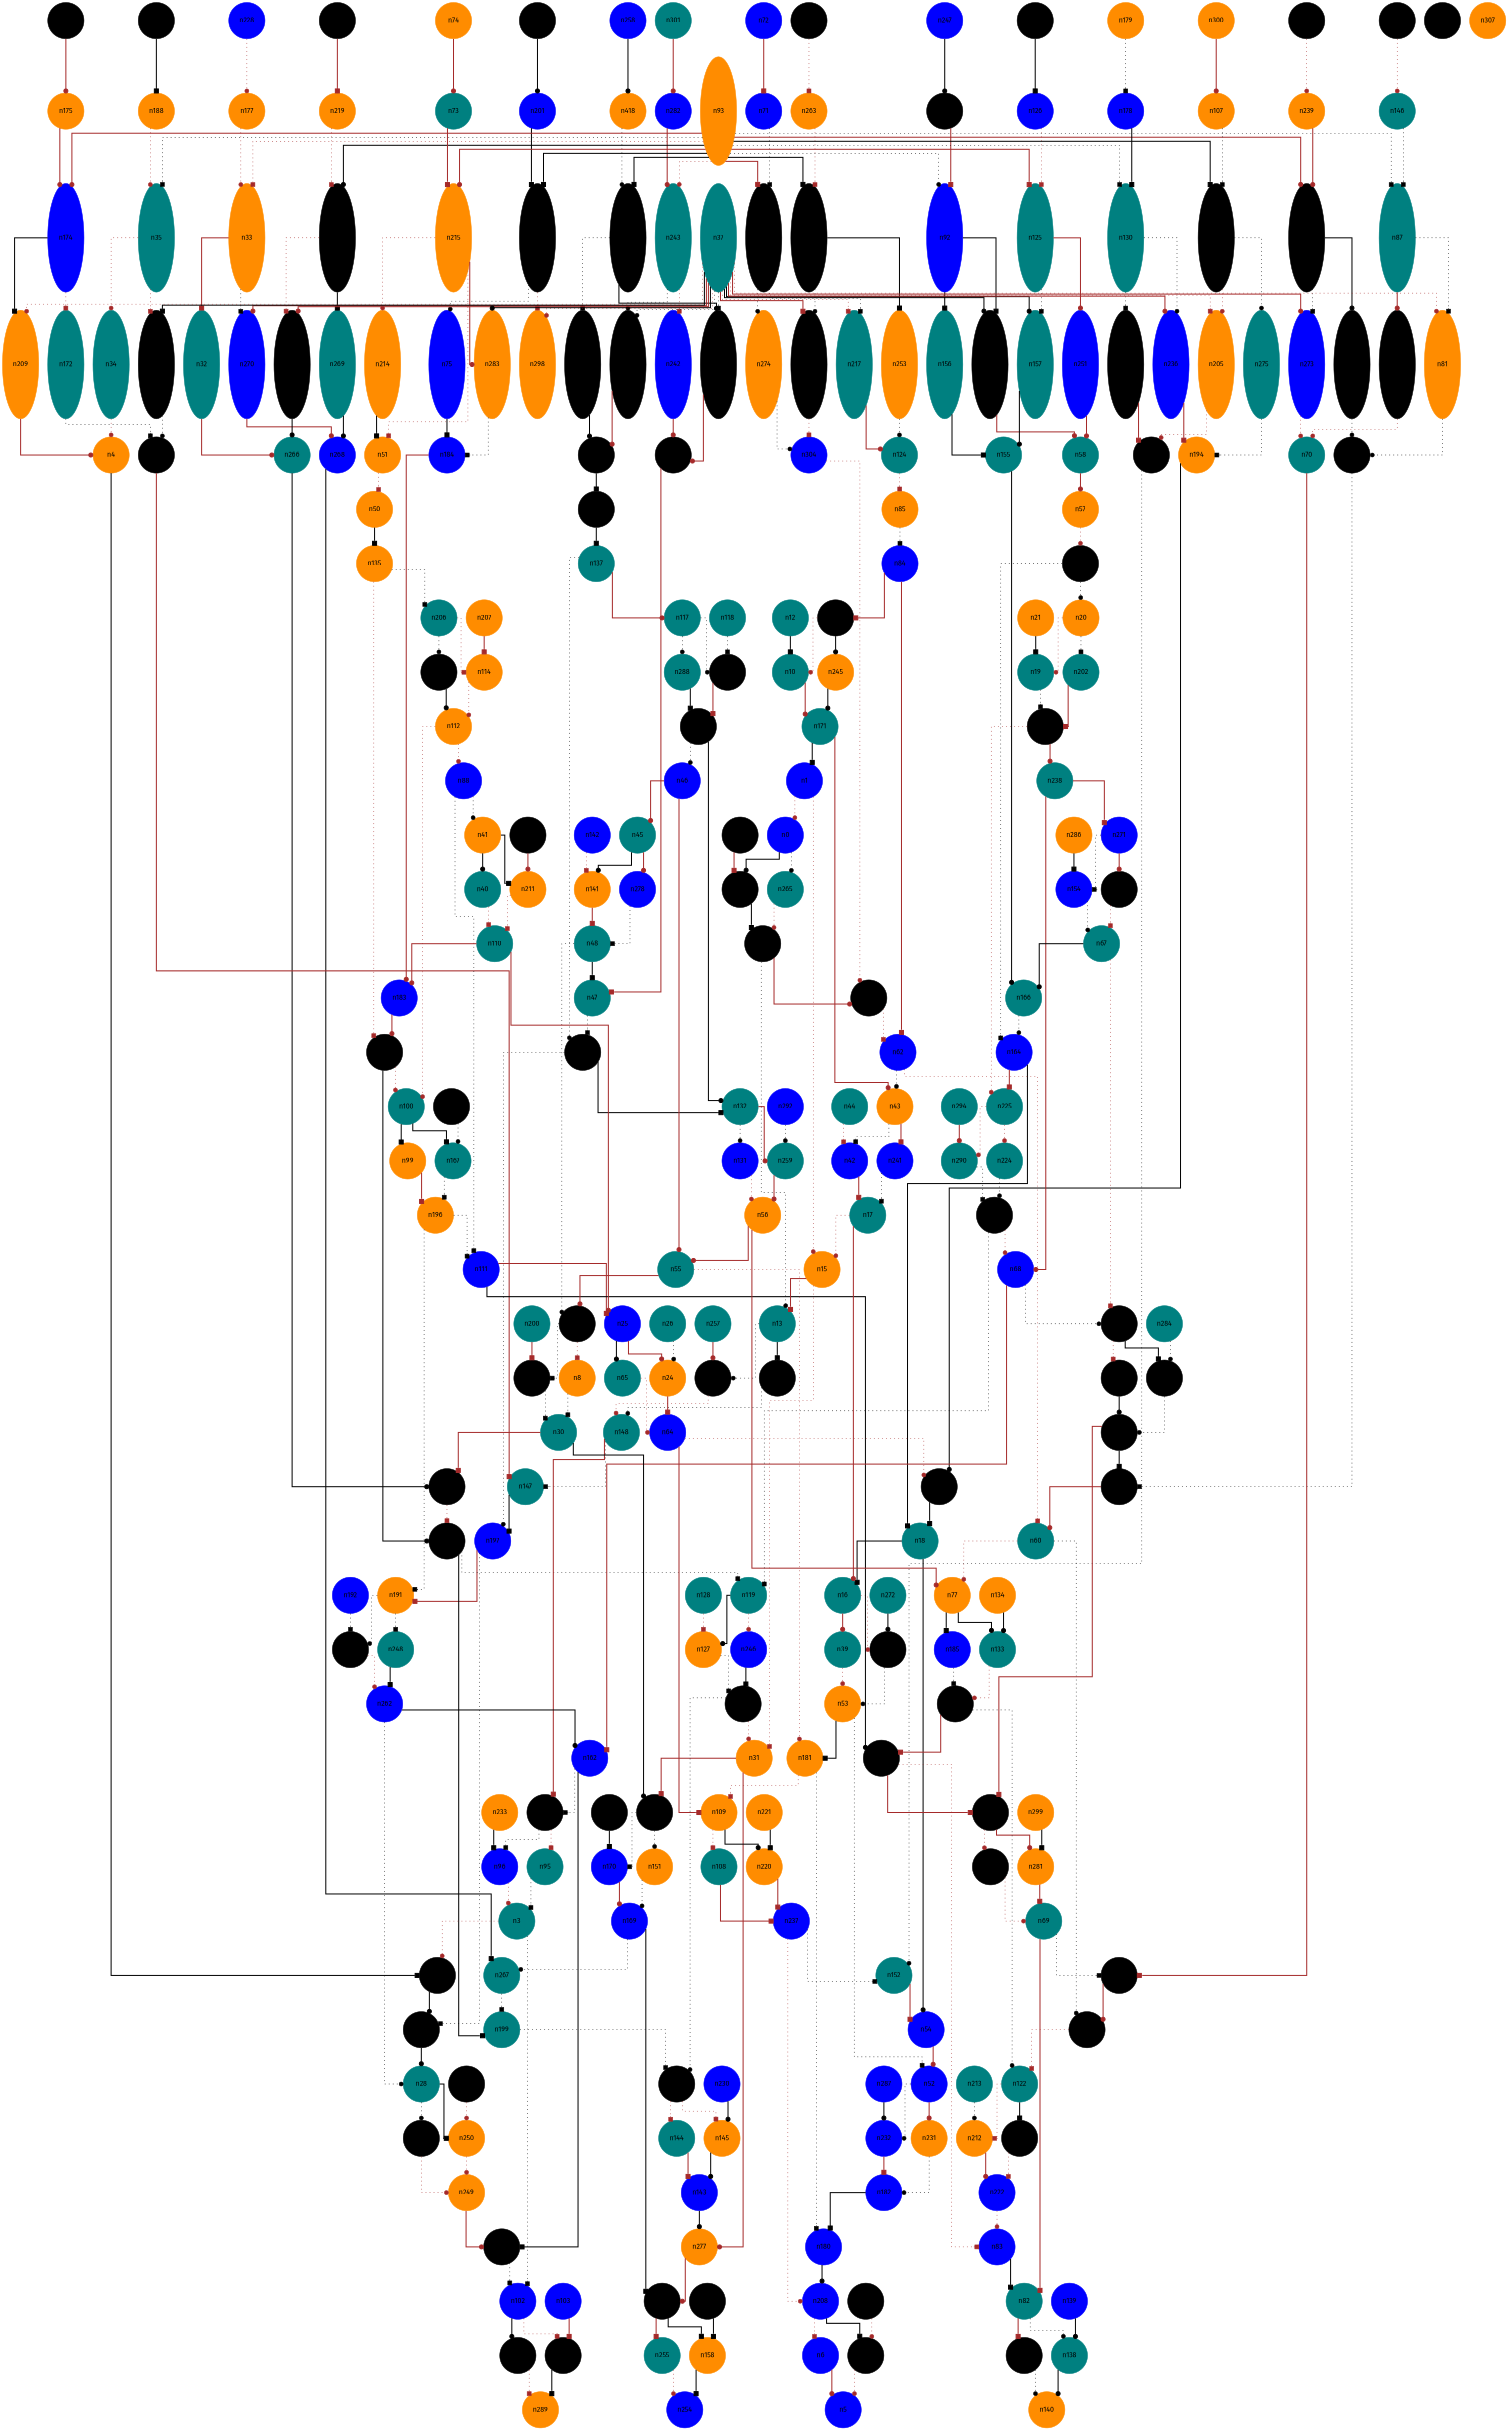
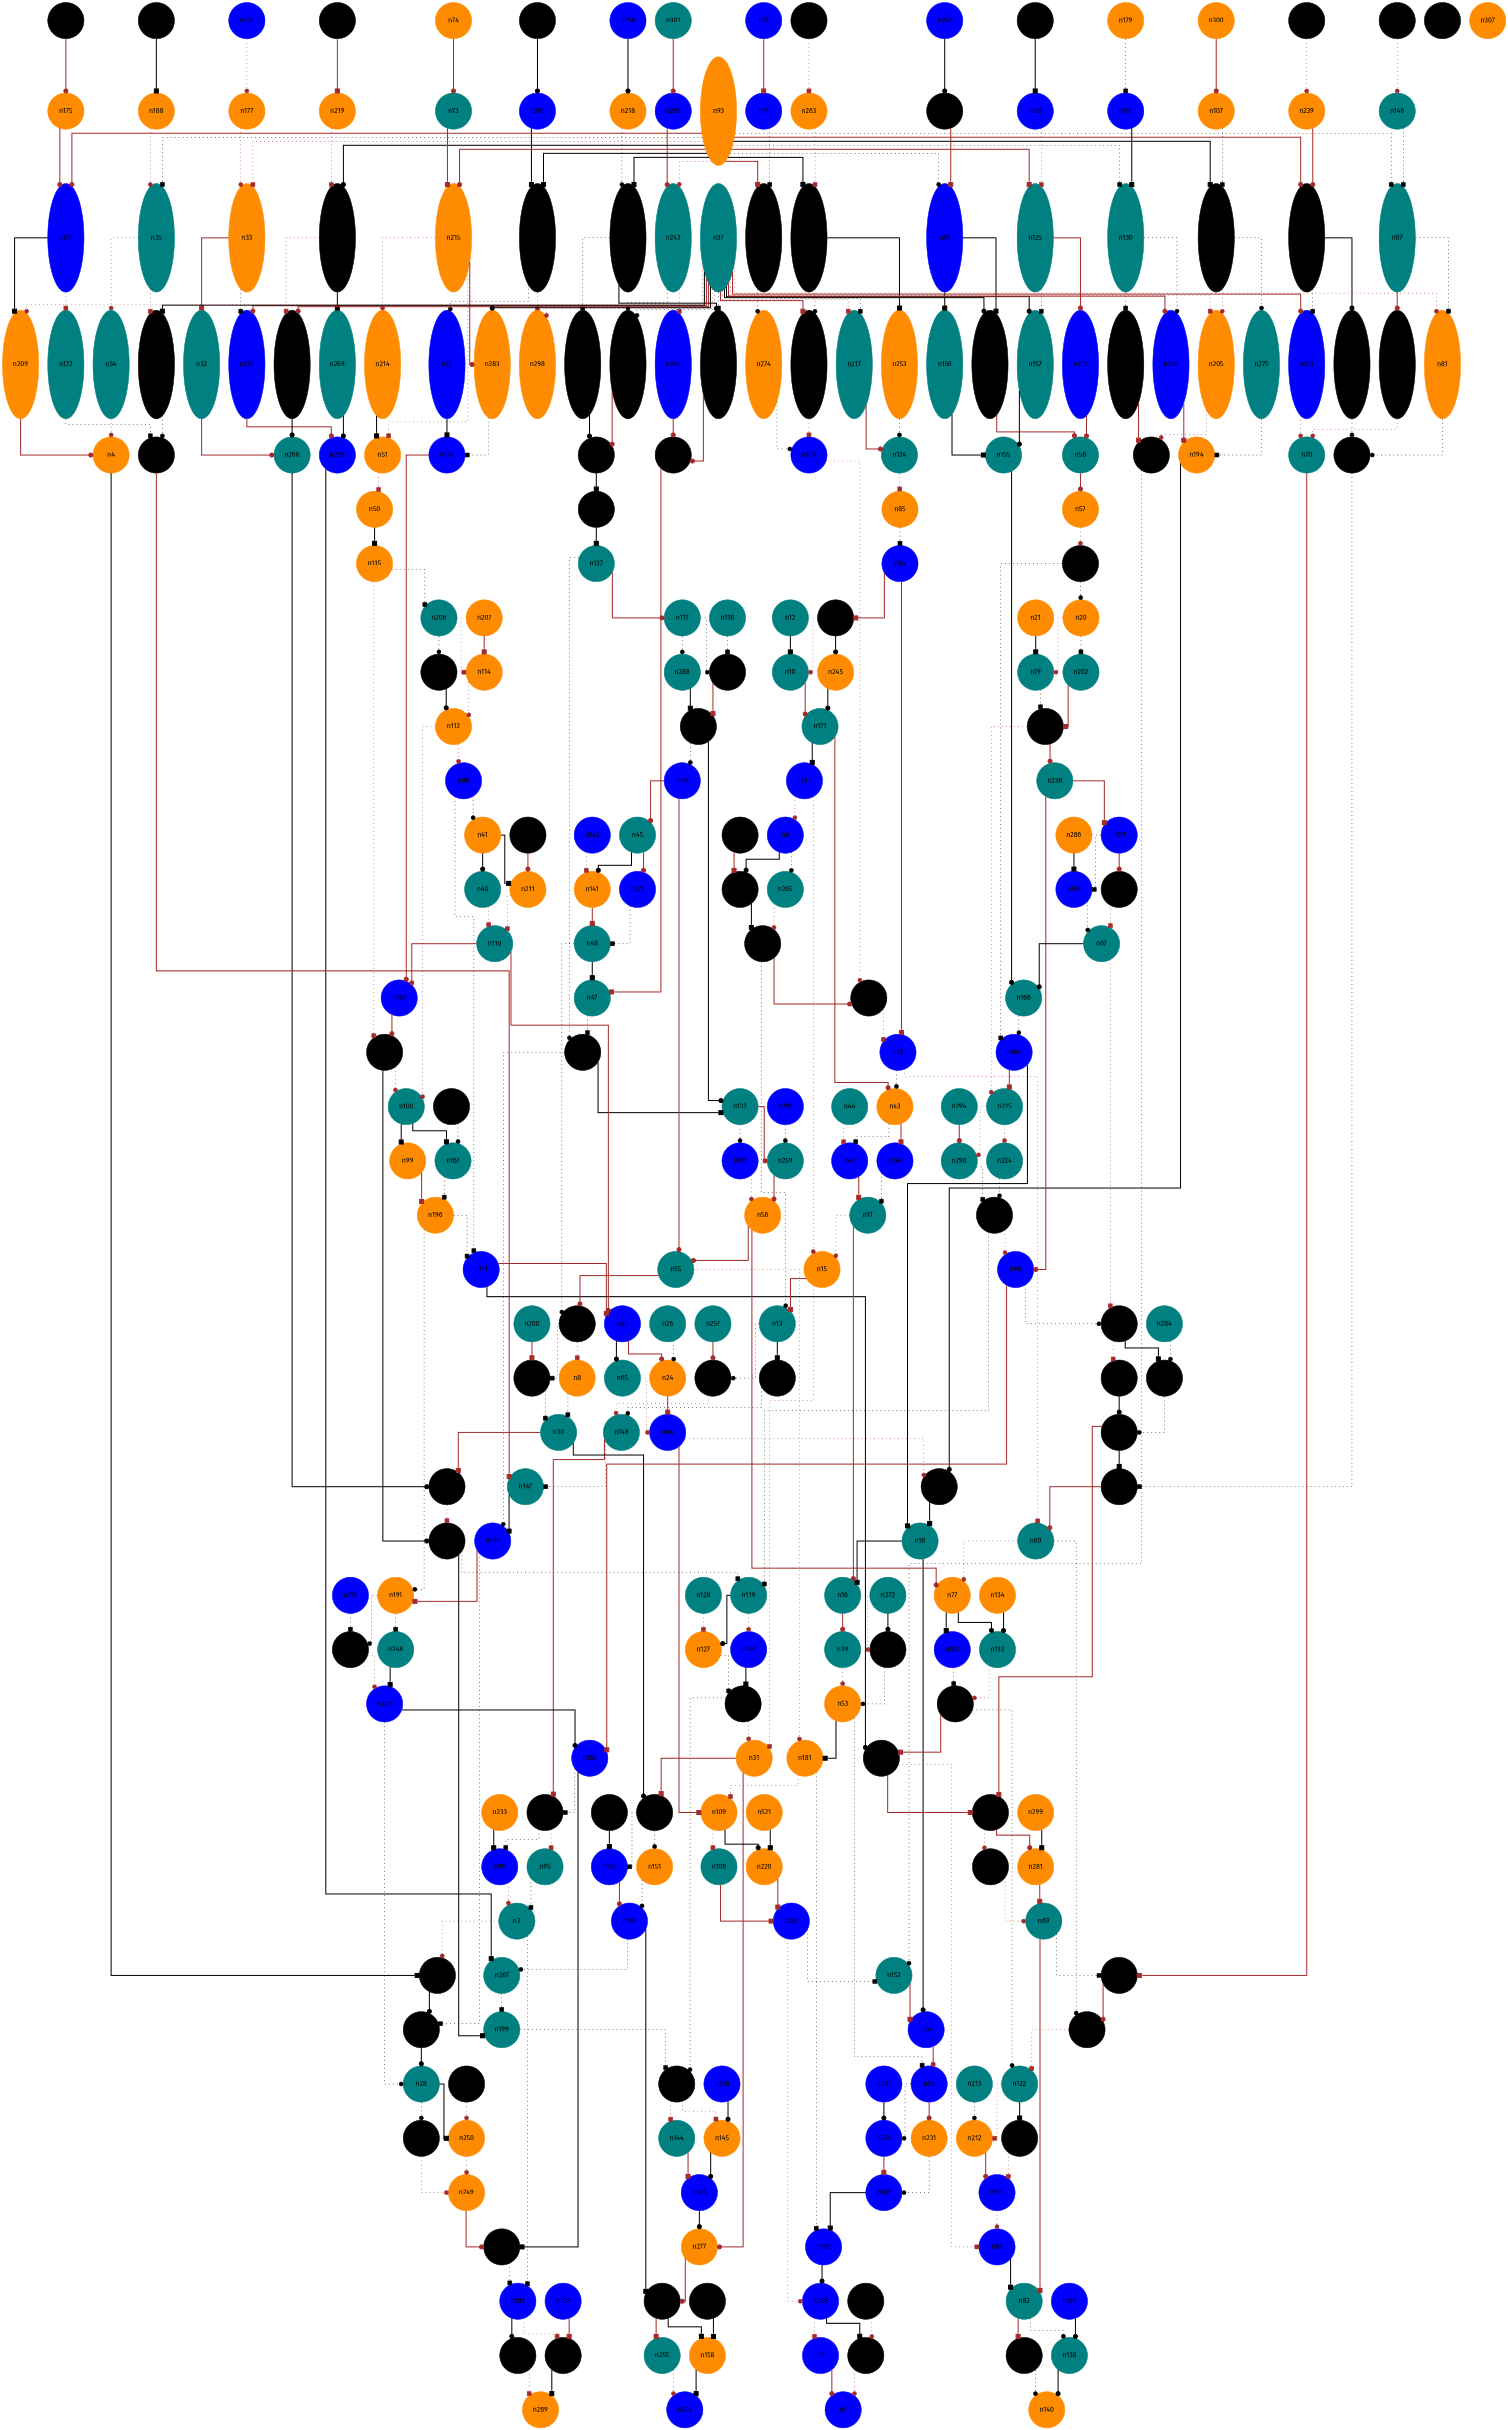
node "n418": label "n418" -> "n218"
edge "n196" -> "n191": arrowhead box -> dot
node "n221": label "n221" -> "n521"
